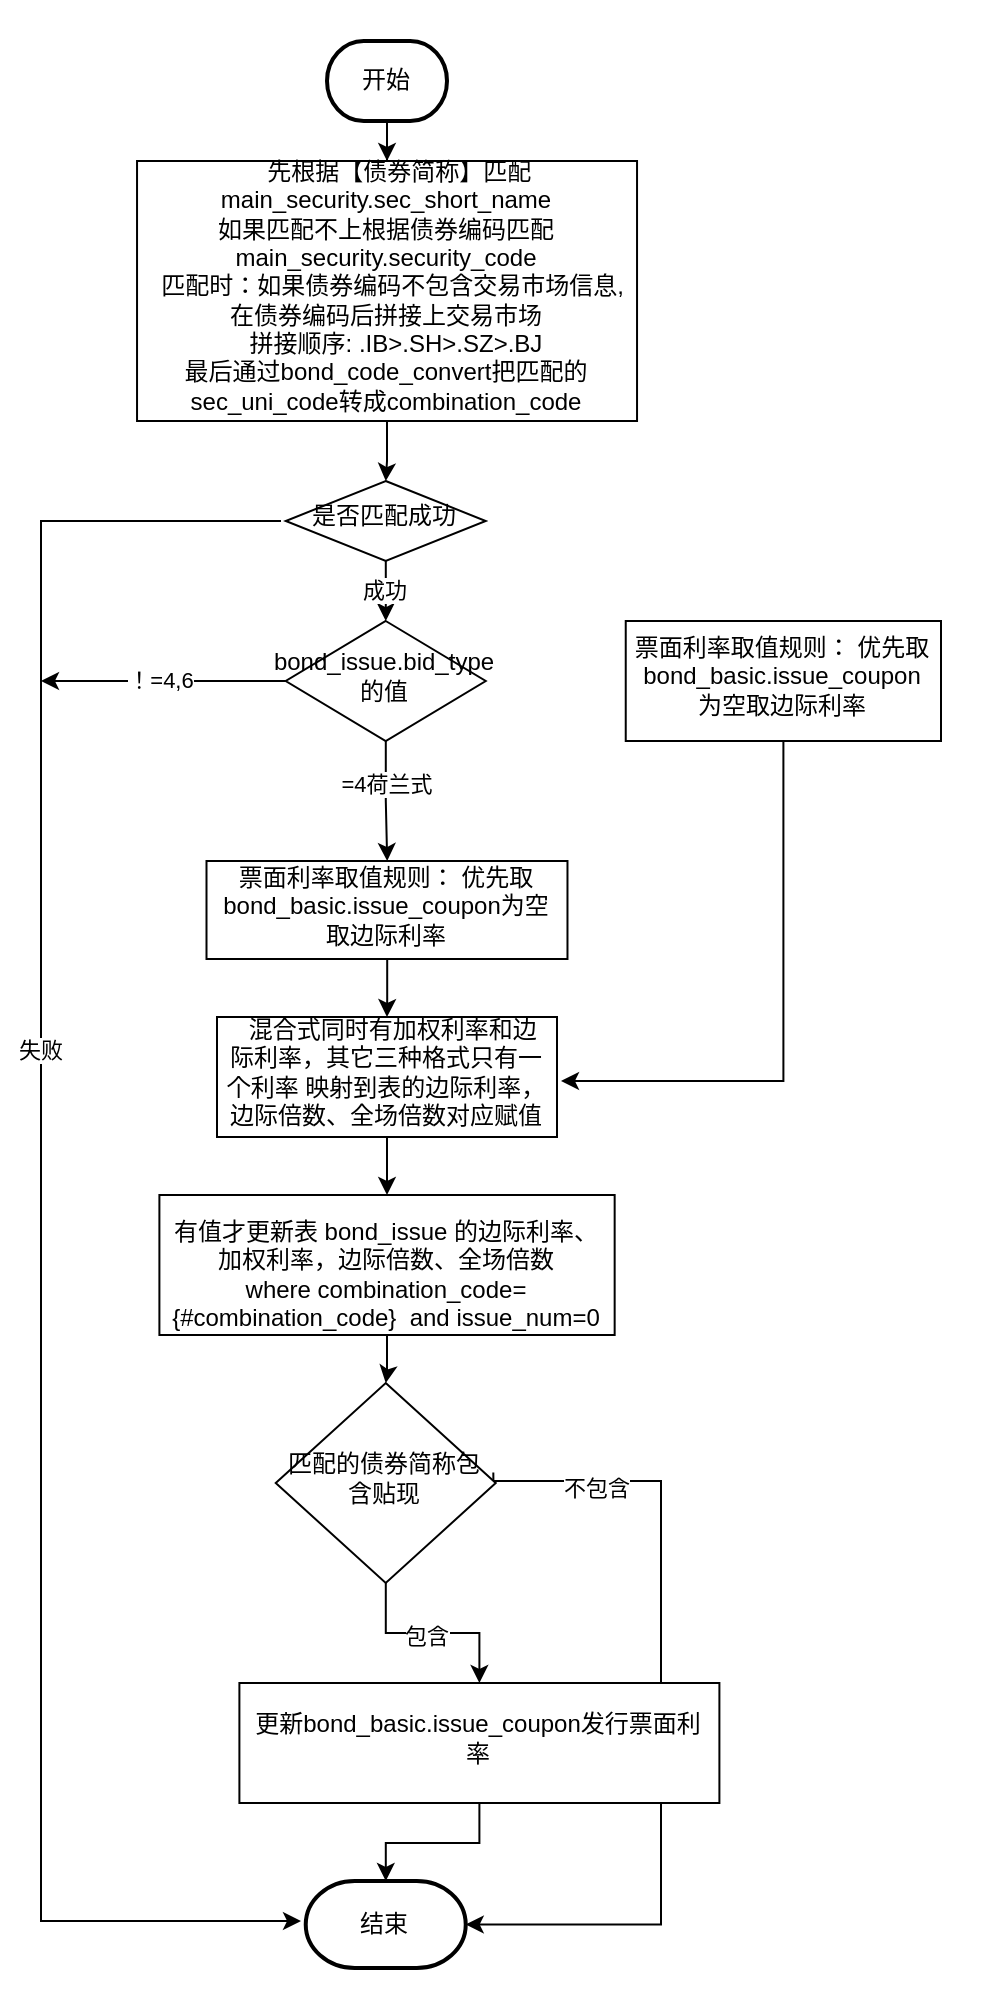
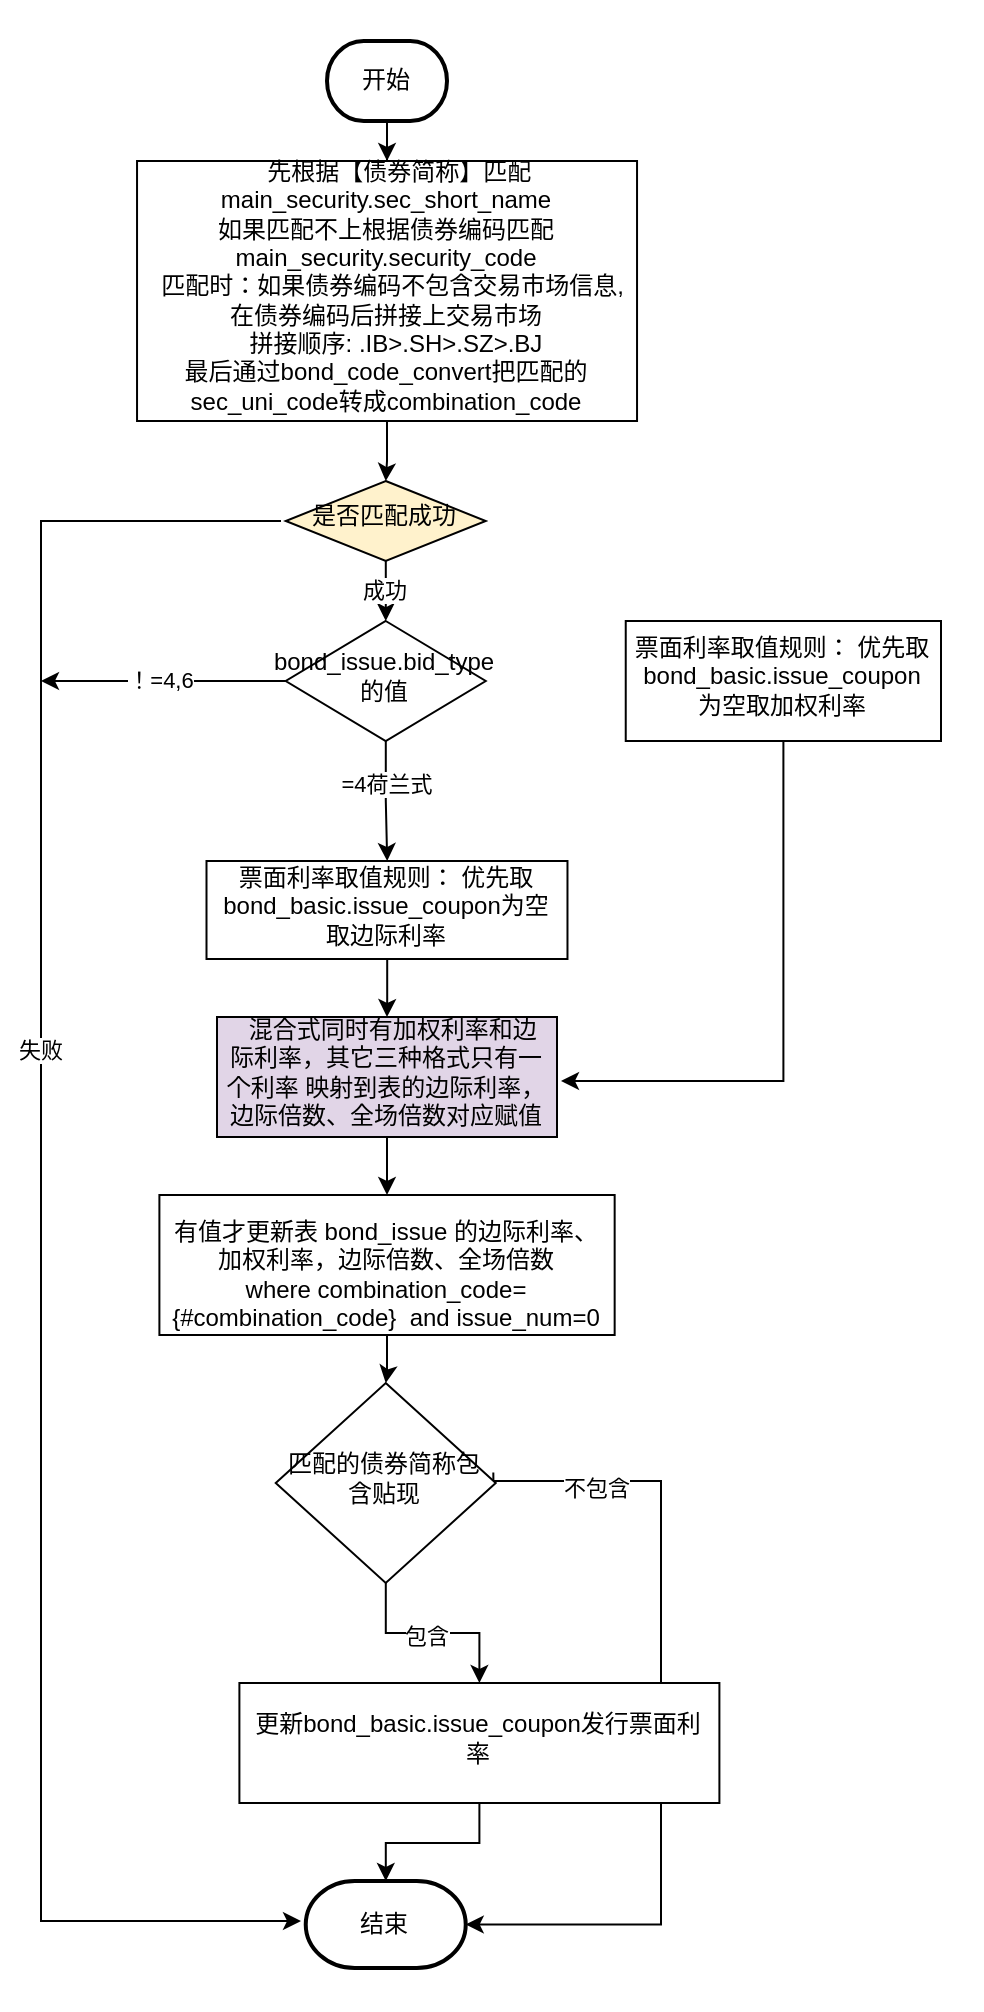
node "是否匹配成功": fillcolor #ffffff -> #fff2cc
node "票面利率取值规则： 优先取bond_basic.issue_coupon为空取边际利率": label "票面利率取值规则： 优先取bond_basic.issue_coupon为空取边际利率" -> "票面利率取值规则： 优先取bond_basic.issue_coupon为空取加权利率"
node "混合式同时有加权利率和边际利率，其它三种格式只有一个利率 映射到表的边际利率，边际倍数、全场倍数对应赋值": fillcolor #ffffff -> #e1d5e7
